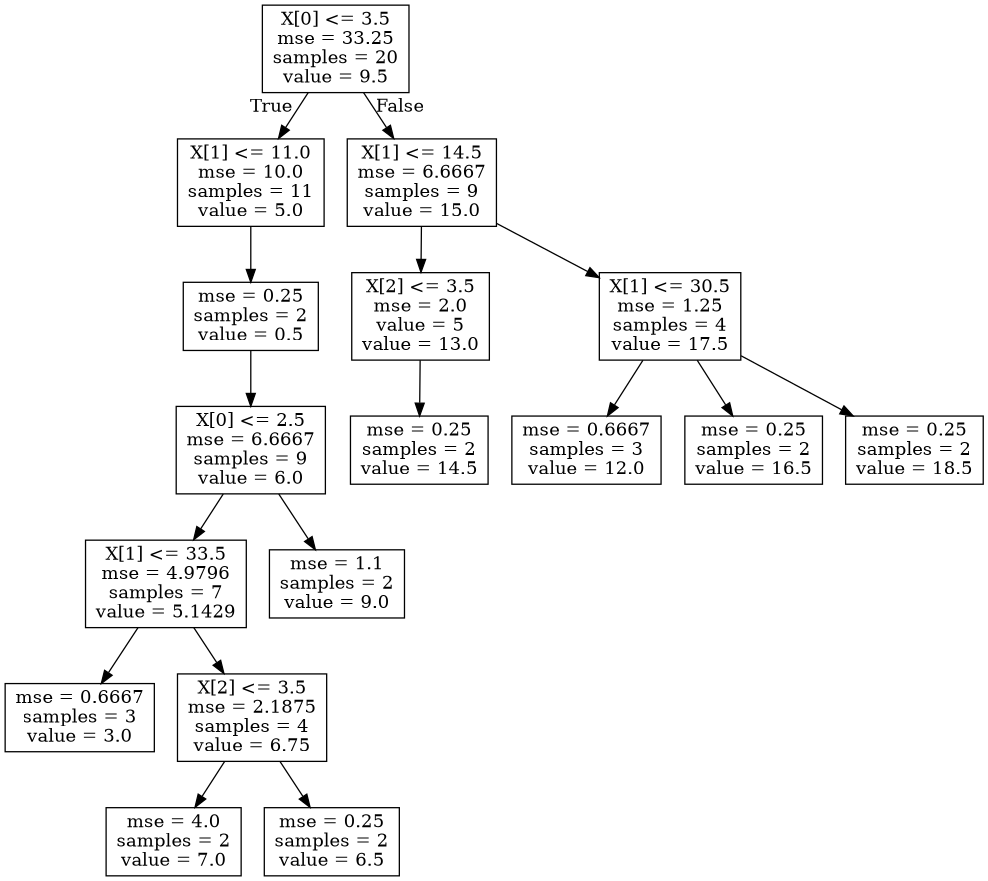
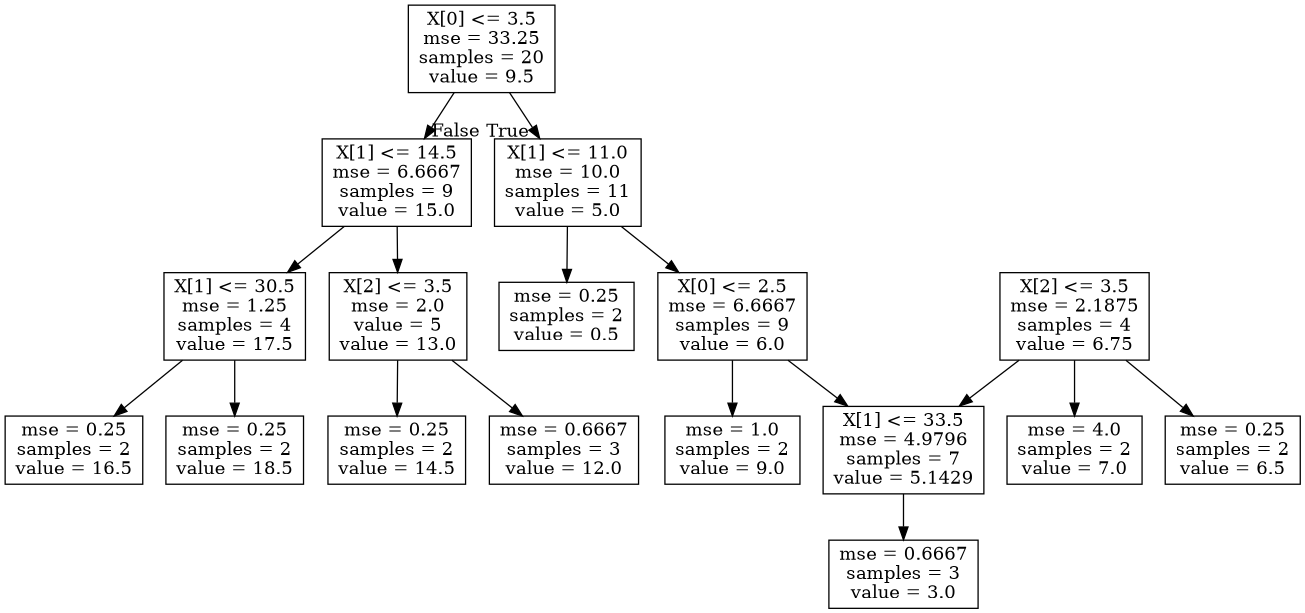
edge "mse = 0.25 samples = 2 value = 0.5" -> "X[0] <= 2.5 mse = 6.6667 samples = 9 value = 6.0": now "X[1] <= 11.0 mse = 10.0 samples = 11 value = 5.0" -> "X[0] <= 2.5 mse = 6.6667 samples = 9 value = 6.0"
edge "X[1] <= 30.5 mse = 1.25 samples = 4 value = 17.5" -> "mse = 0.6667 samples = 3 value = 12.0": now "X[2] <= 3.5 mse = 2.0 value = 5 value = 13.0" -> "mse = 0.6667 samples = 3 value = 12.0"
node "mse = 1.1 samples = 2 value = 9.0": label "mse = 1.1 samples = 2 value = 9.0" -> "mse = 1.0 samples = 2 value = 9.0"
edge "X[1] <= 33.5 mse = 4.9796 samples = 7 value = 5.1429" -> "X[2] <= 3.5 mse = 2.1875 samples = 4 value = 6.75": reversed
